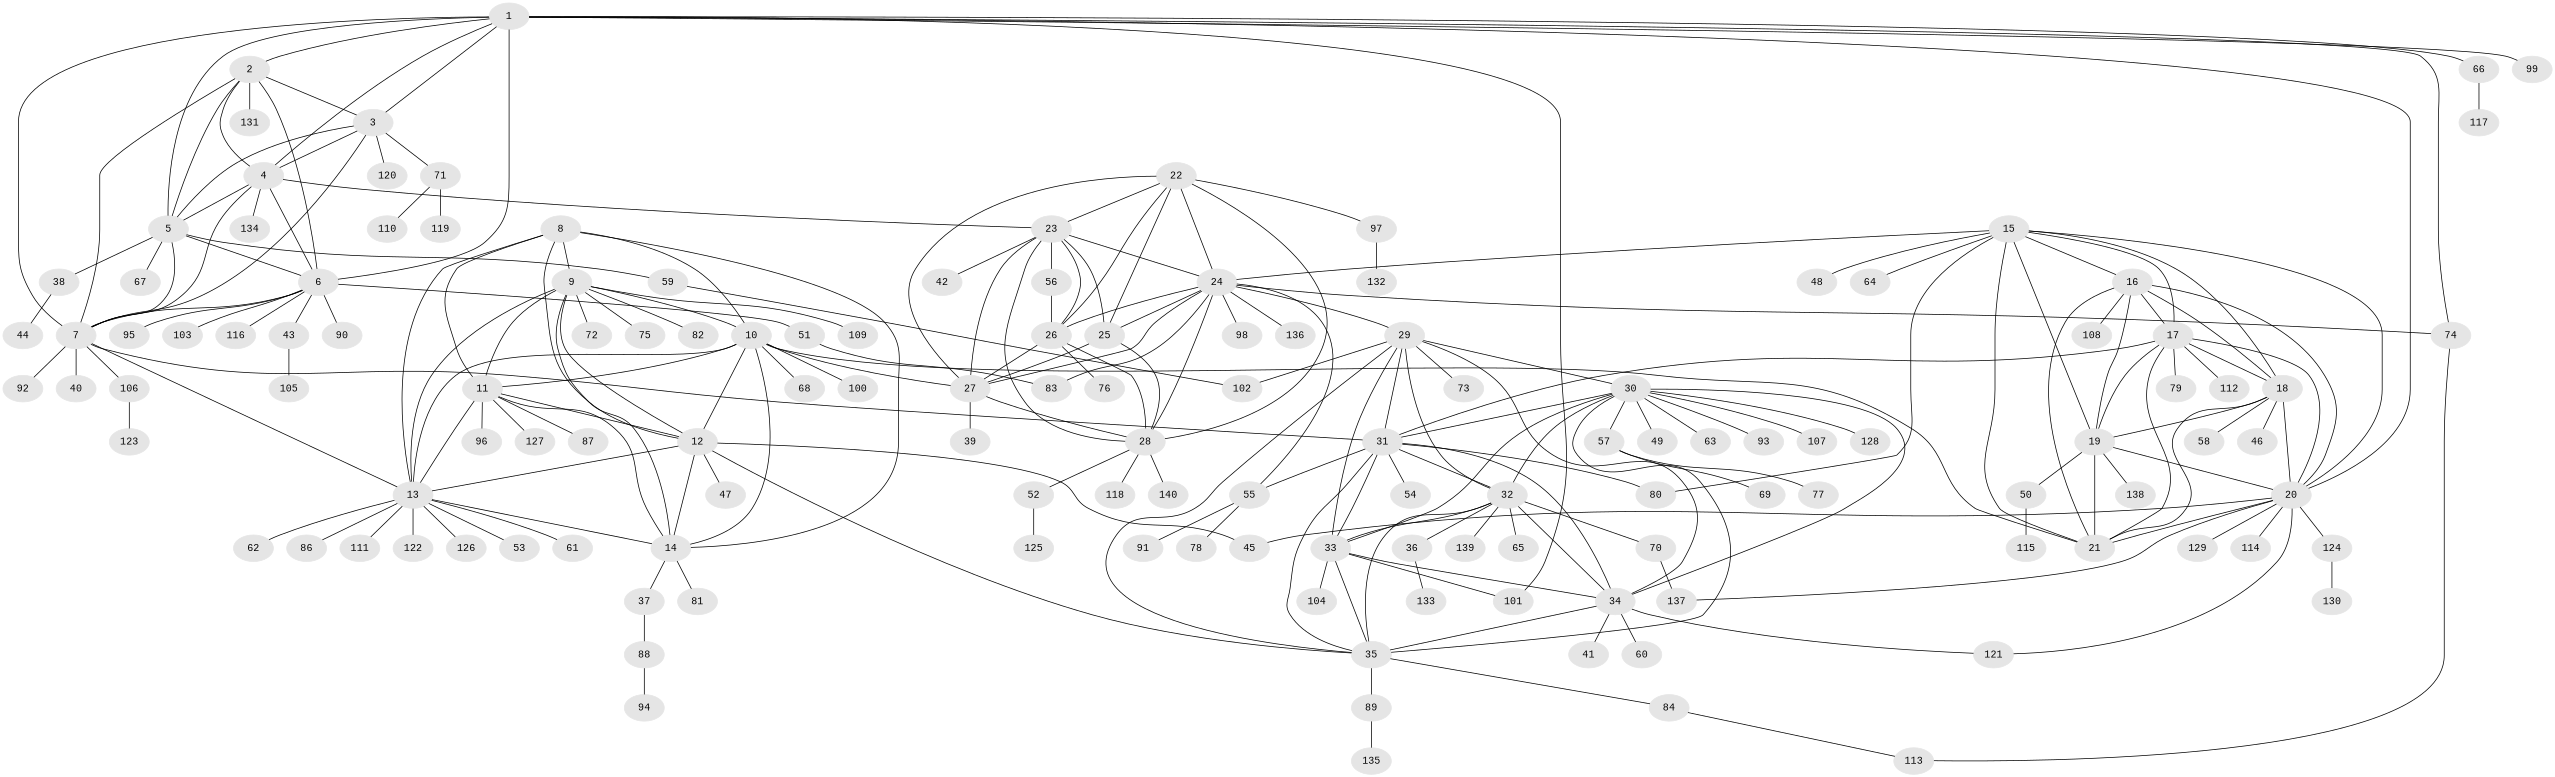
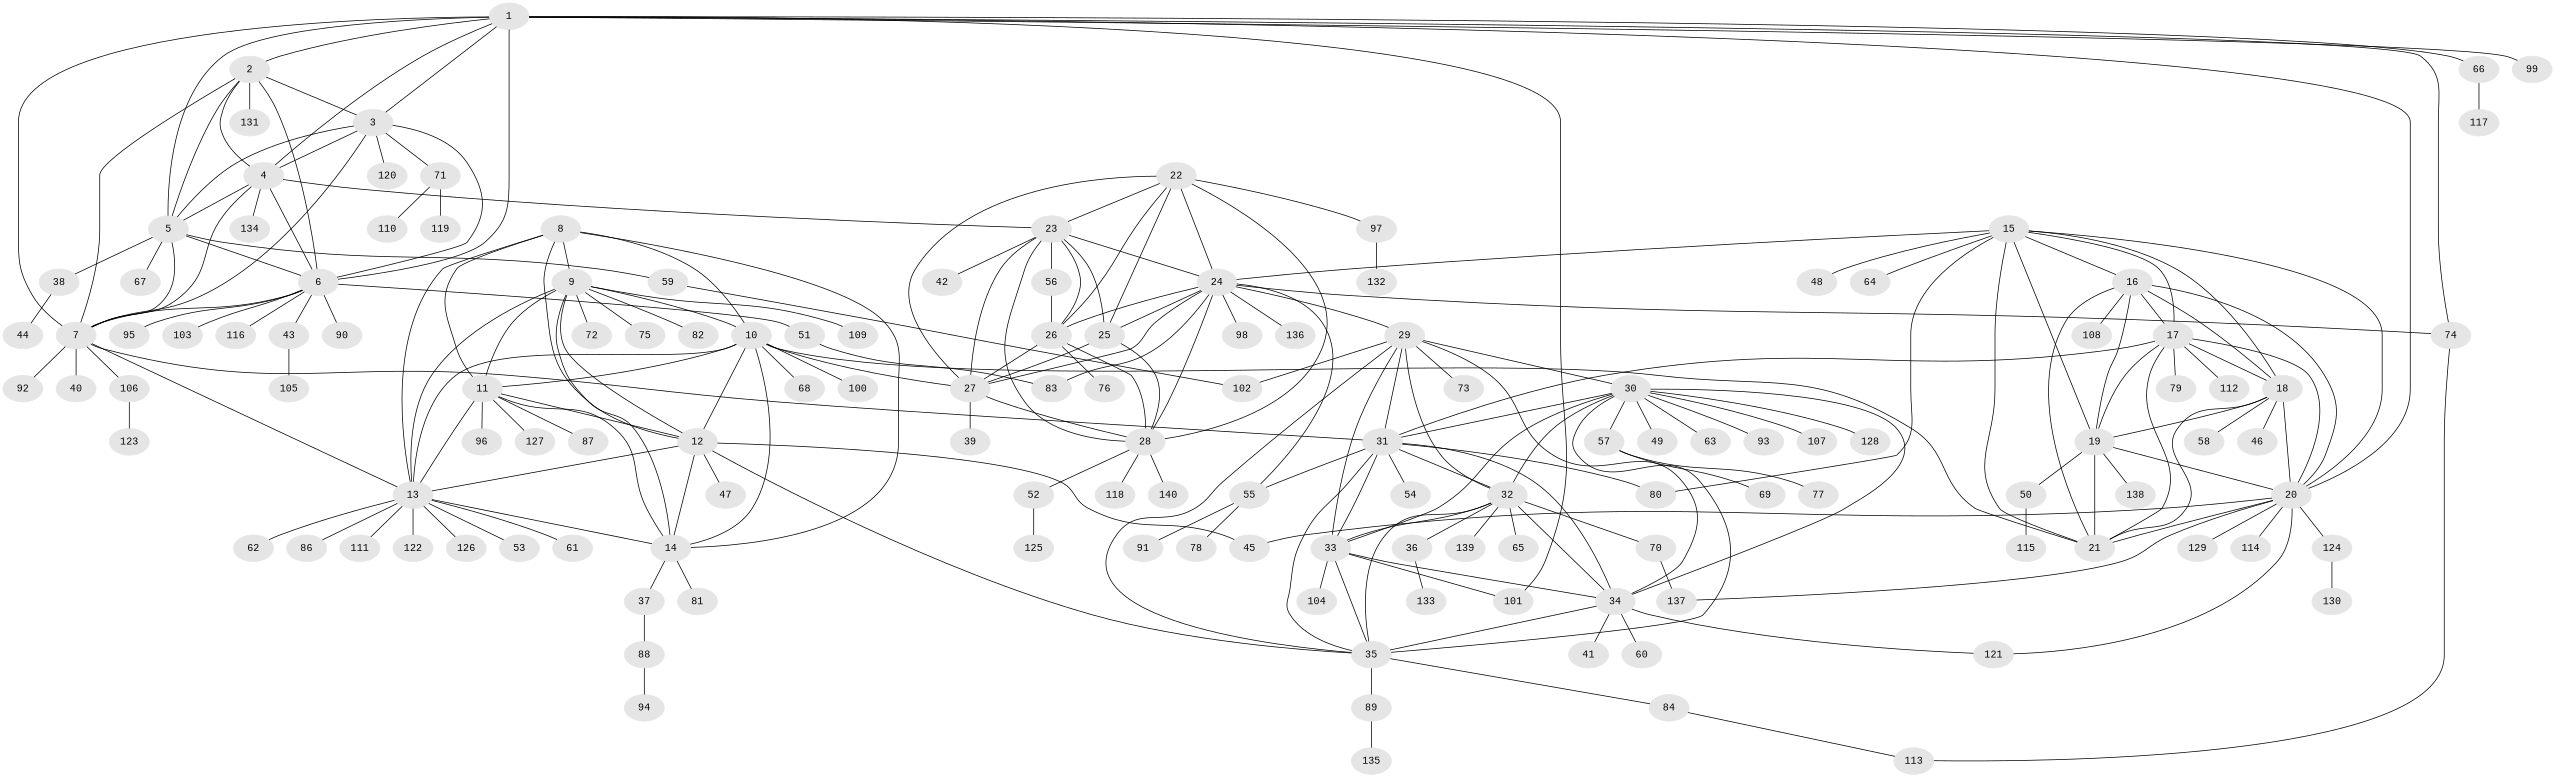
edge "3" -- "6": added
